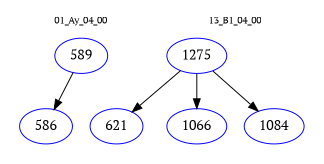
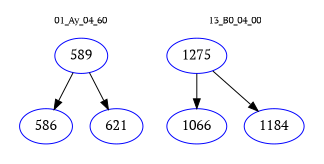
cluster "01_Ay_04_00": label "01_Ay_04_00" -> "01_Ay_04_60"
cluster "13_B1_04_00": label "13_B1_04_00" -> "13_B0_04_00"
edge "1275" -> "621": now "589" -> "621"
node "1084": label "1084" -> "1184"
